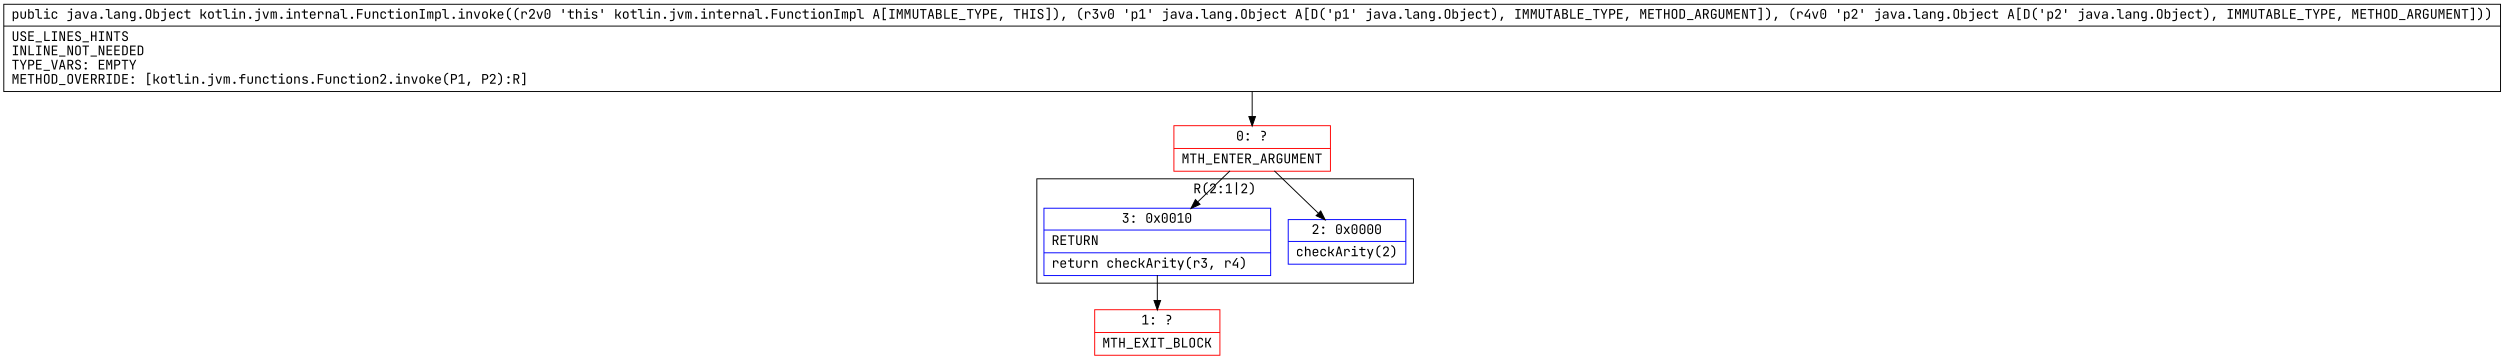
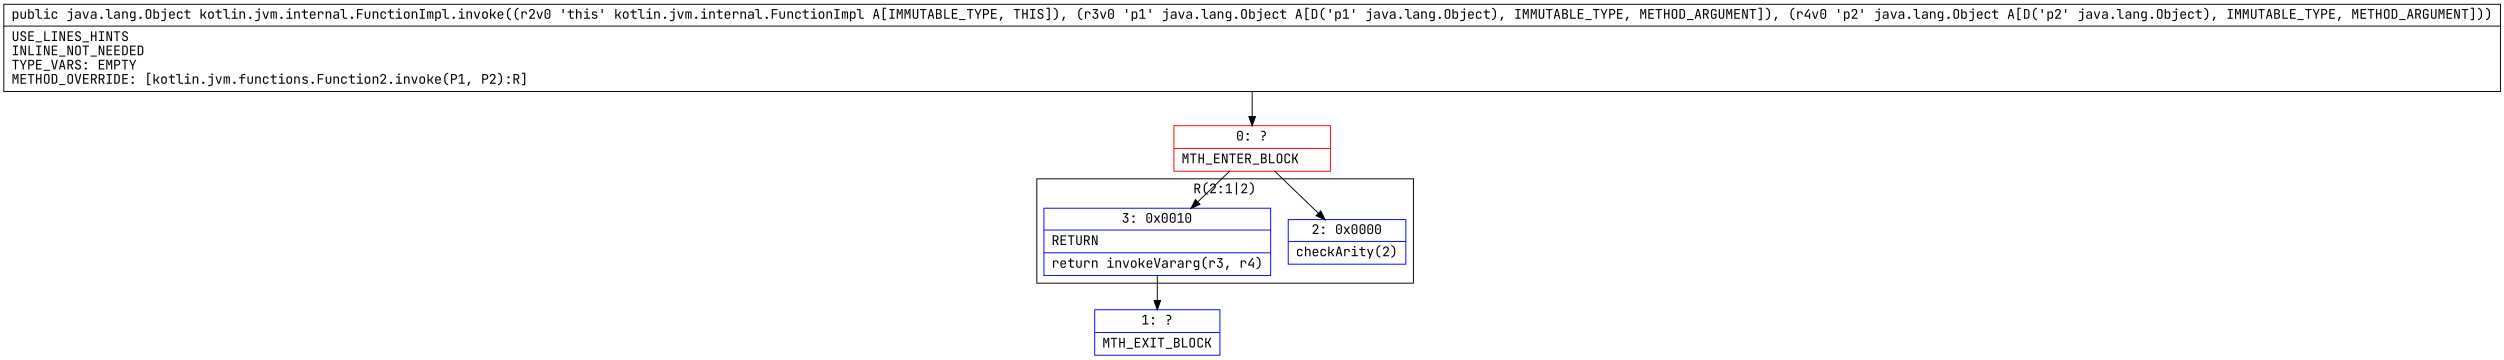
node "0: ?": text "MTH_ENTER_ARGUMENT" -> "MTH_ENTER_BLOCK"
node "3: 0x0010": text "return checkArity(r3, r4)" -> "return invokeVararg(r3, r4)"
node "1: ?": color red -> blue
